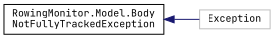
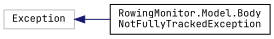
edge "Exception" -> "RowingMonitor.Model.Body NotFullyTrackedException": reversed
